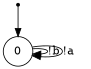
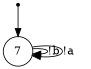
node "0": label "0" -> "7"
